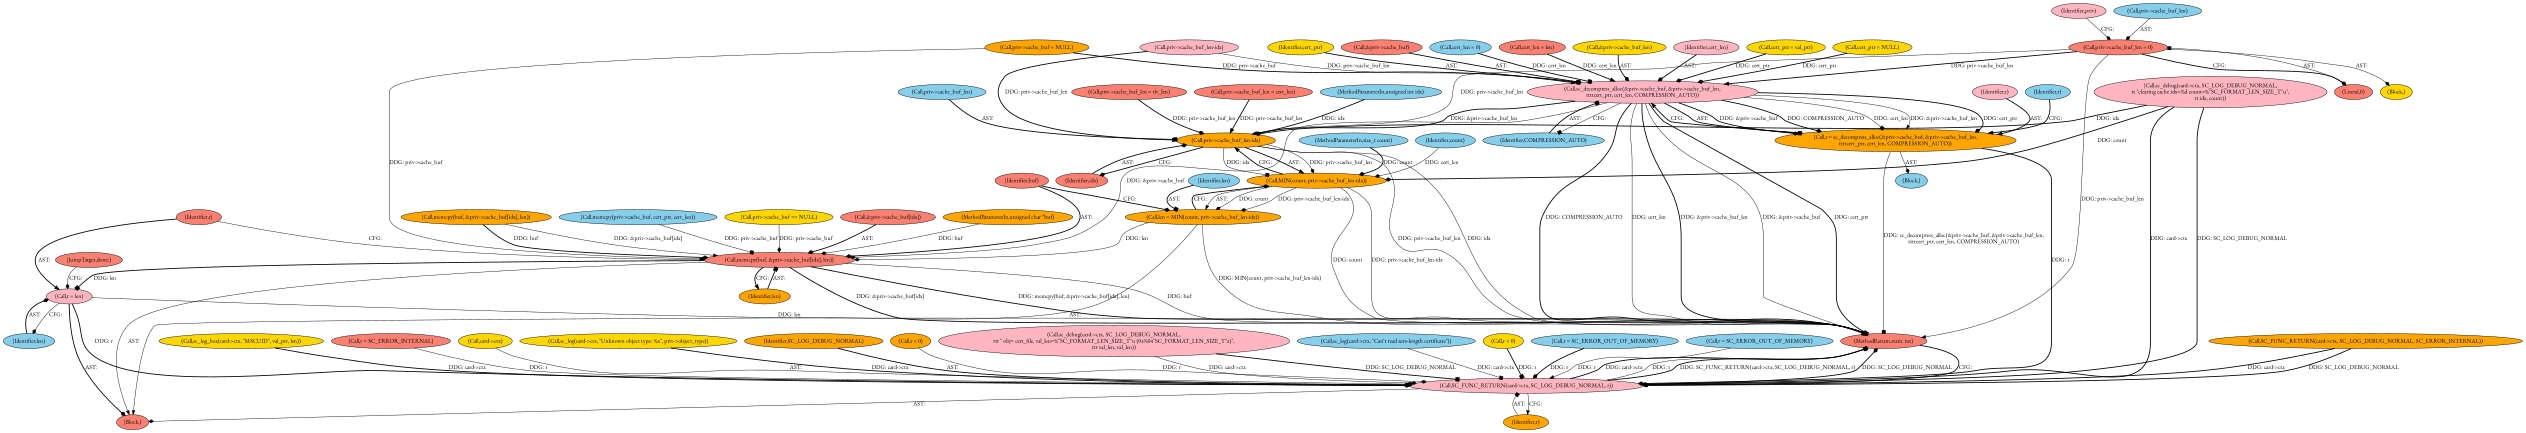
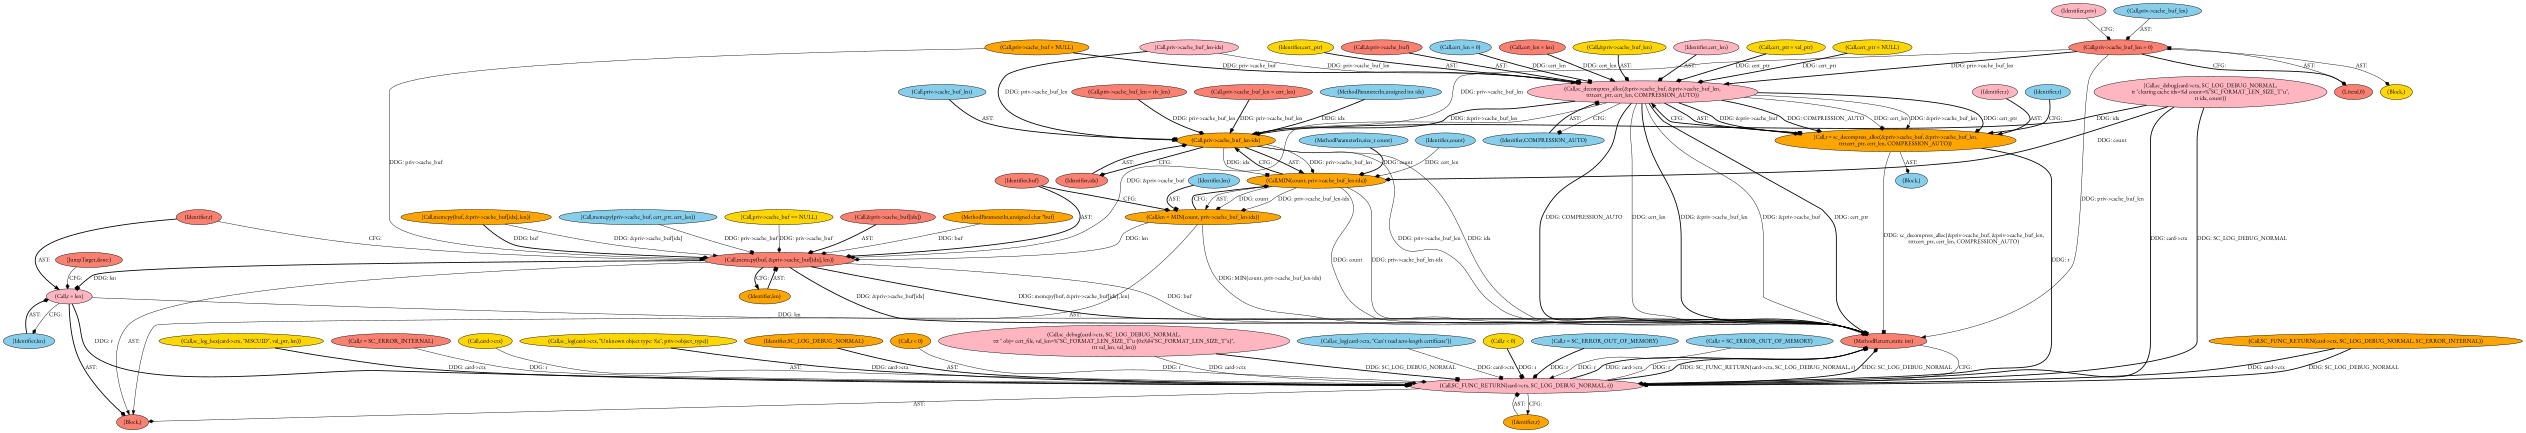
edge "(MethodReturn,static int)" -> "(Call,SC_FUNC_RETURN(card->ctx, SC_LOG_DEBUG_NORMAL, r))": style bold -> solid
